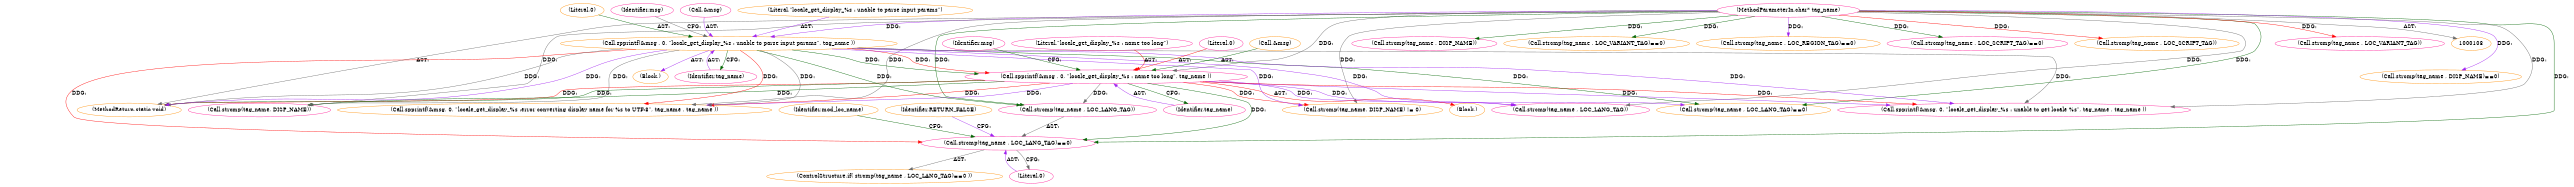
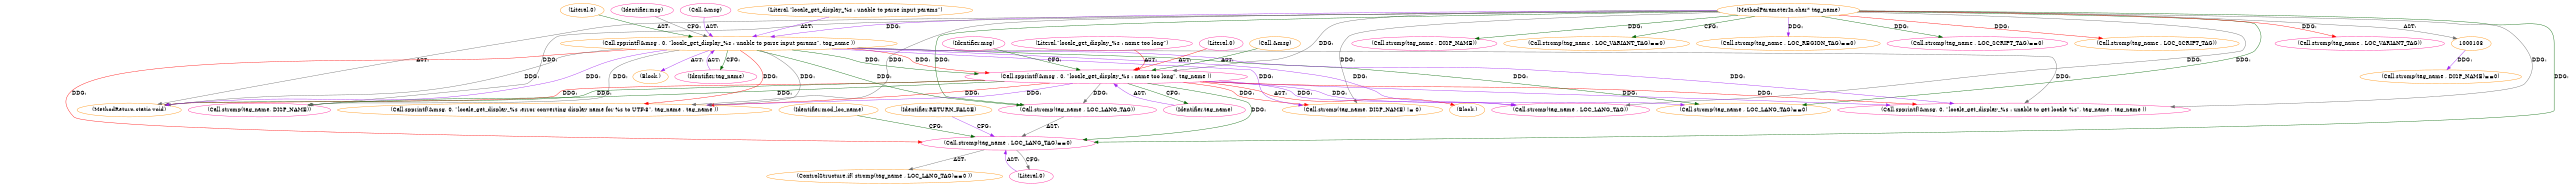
node "(MethodParameterIn,char* tag_name)": color deeppink -> darkorange
edge "(MethodParameterIn,char* tag_name)" -> "(Call,strcmp(tag_name , DISP_NAME)==0)": now "1000108" -> "(Call,strcmp(tag_name , DISP_NAME)==0)"
edge "(MethodParameterIn,char* tag_name)" -> "(Call,strcmp(tag_name , LOC_VARIANT_TAG)==0)": label "DDG: " -> "CFG: "
